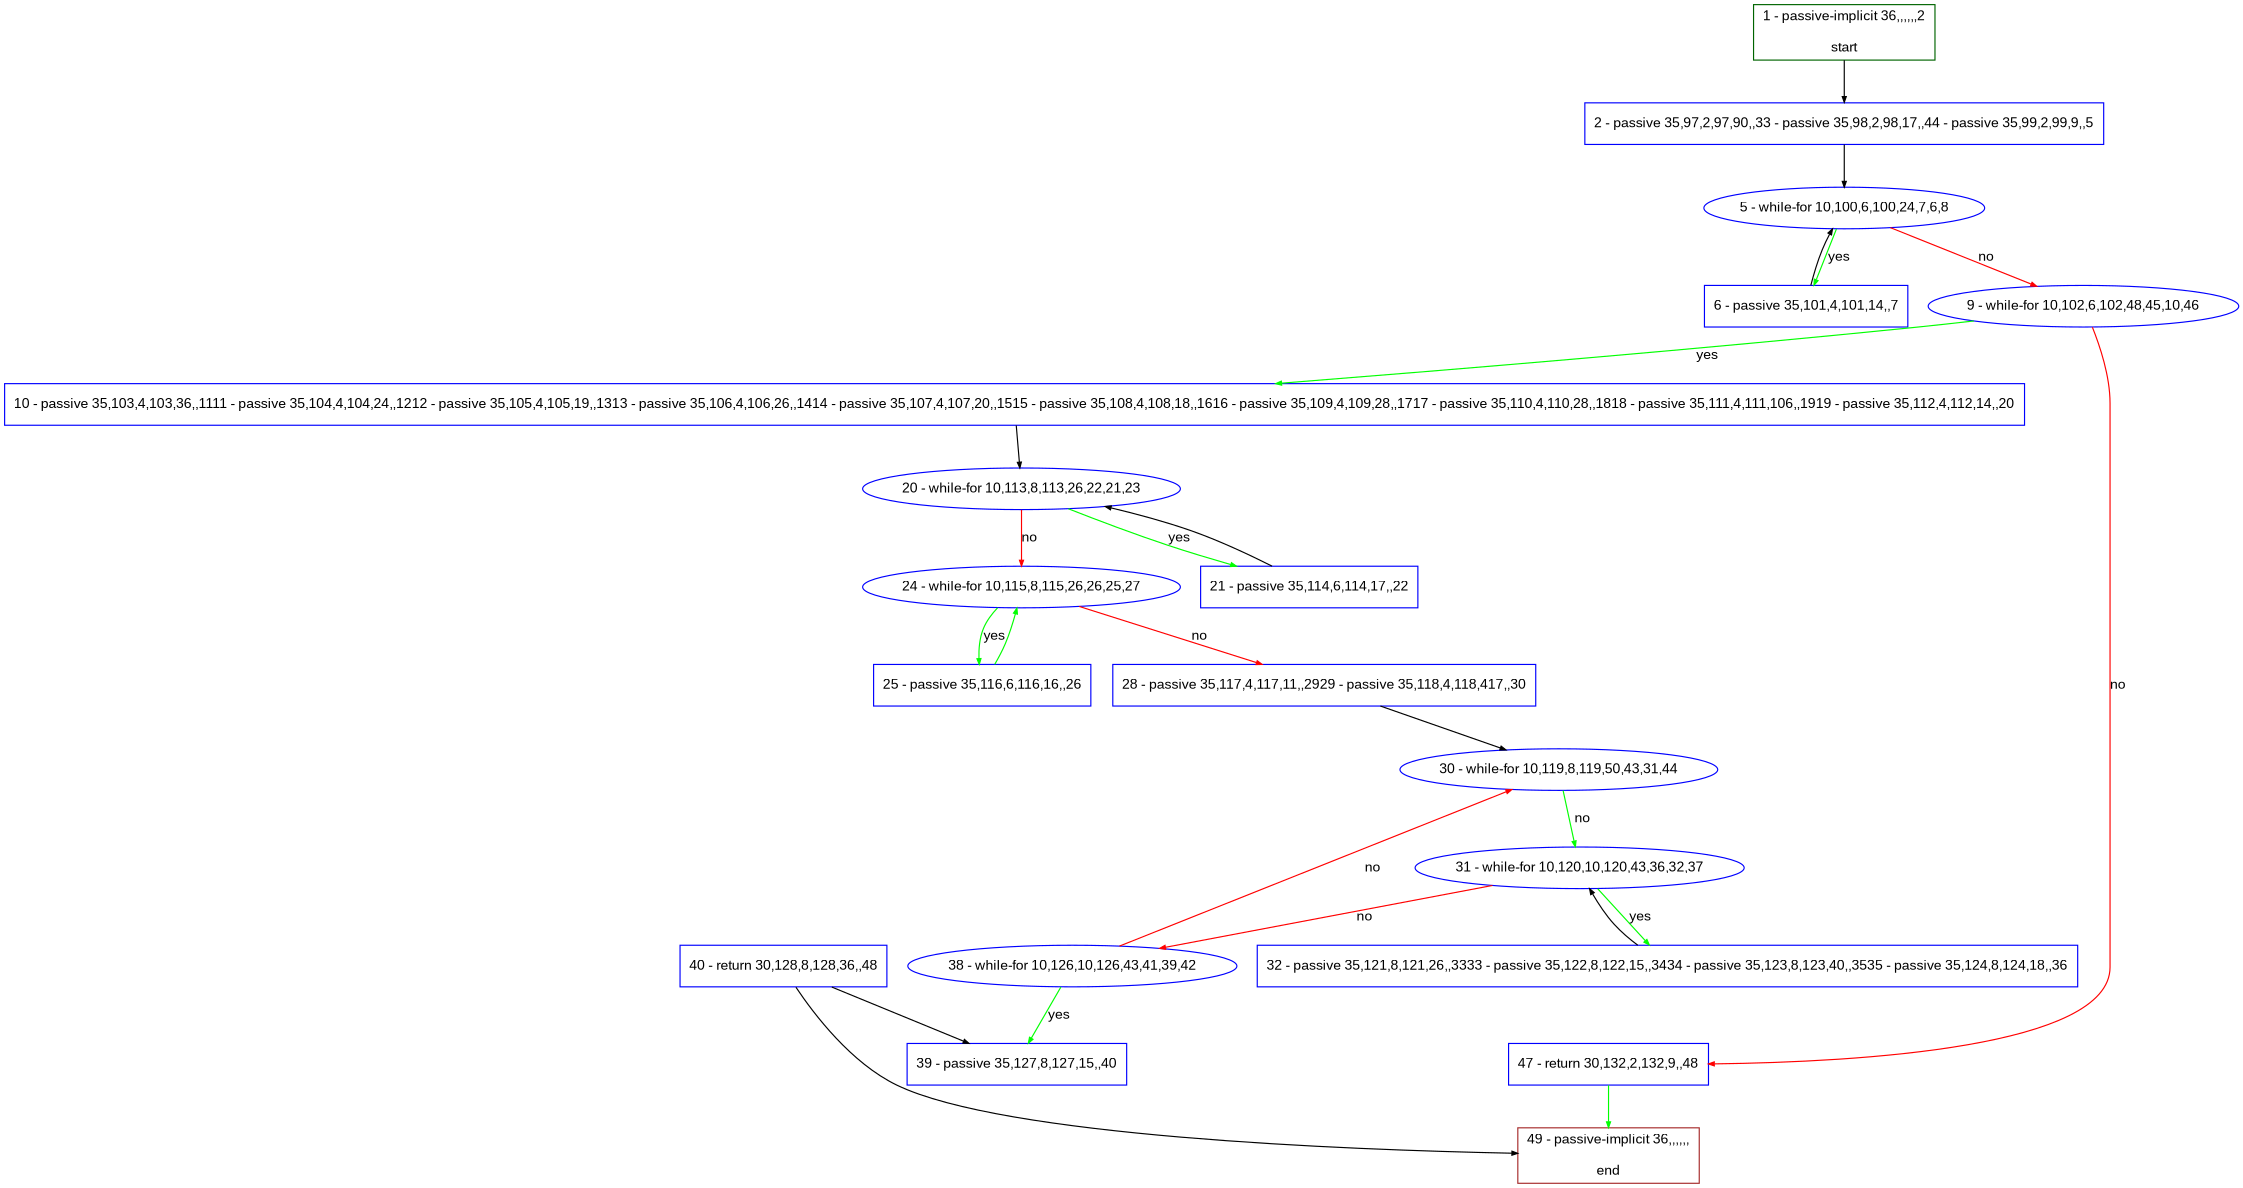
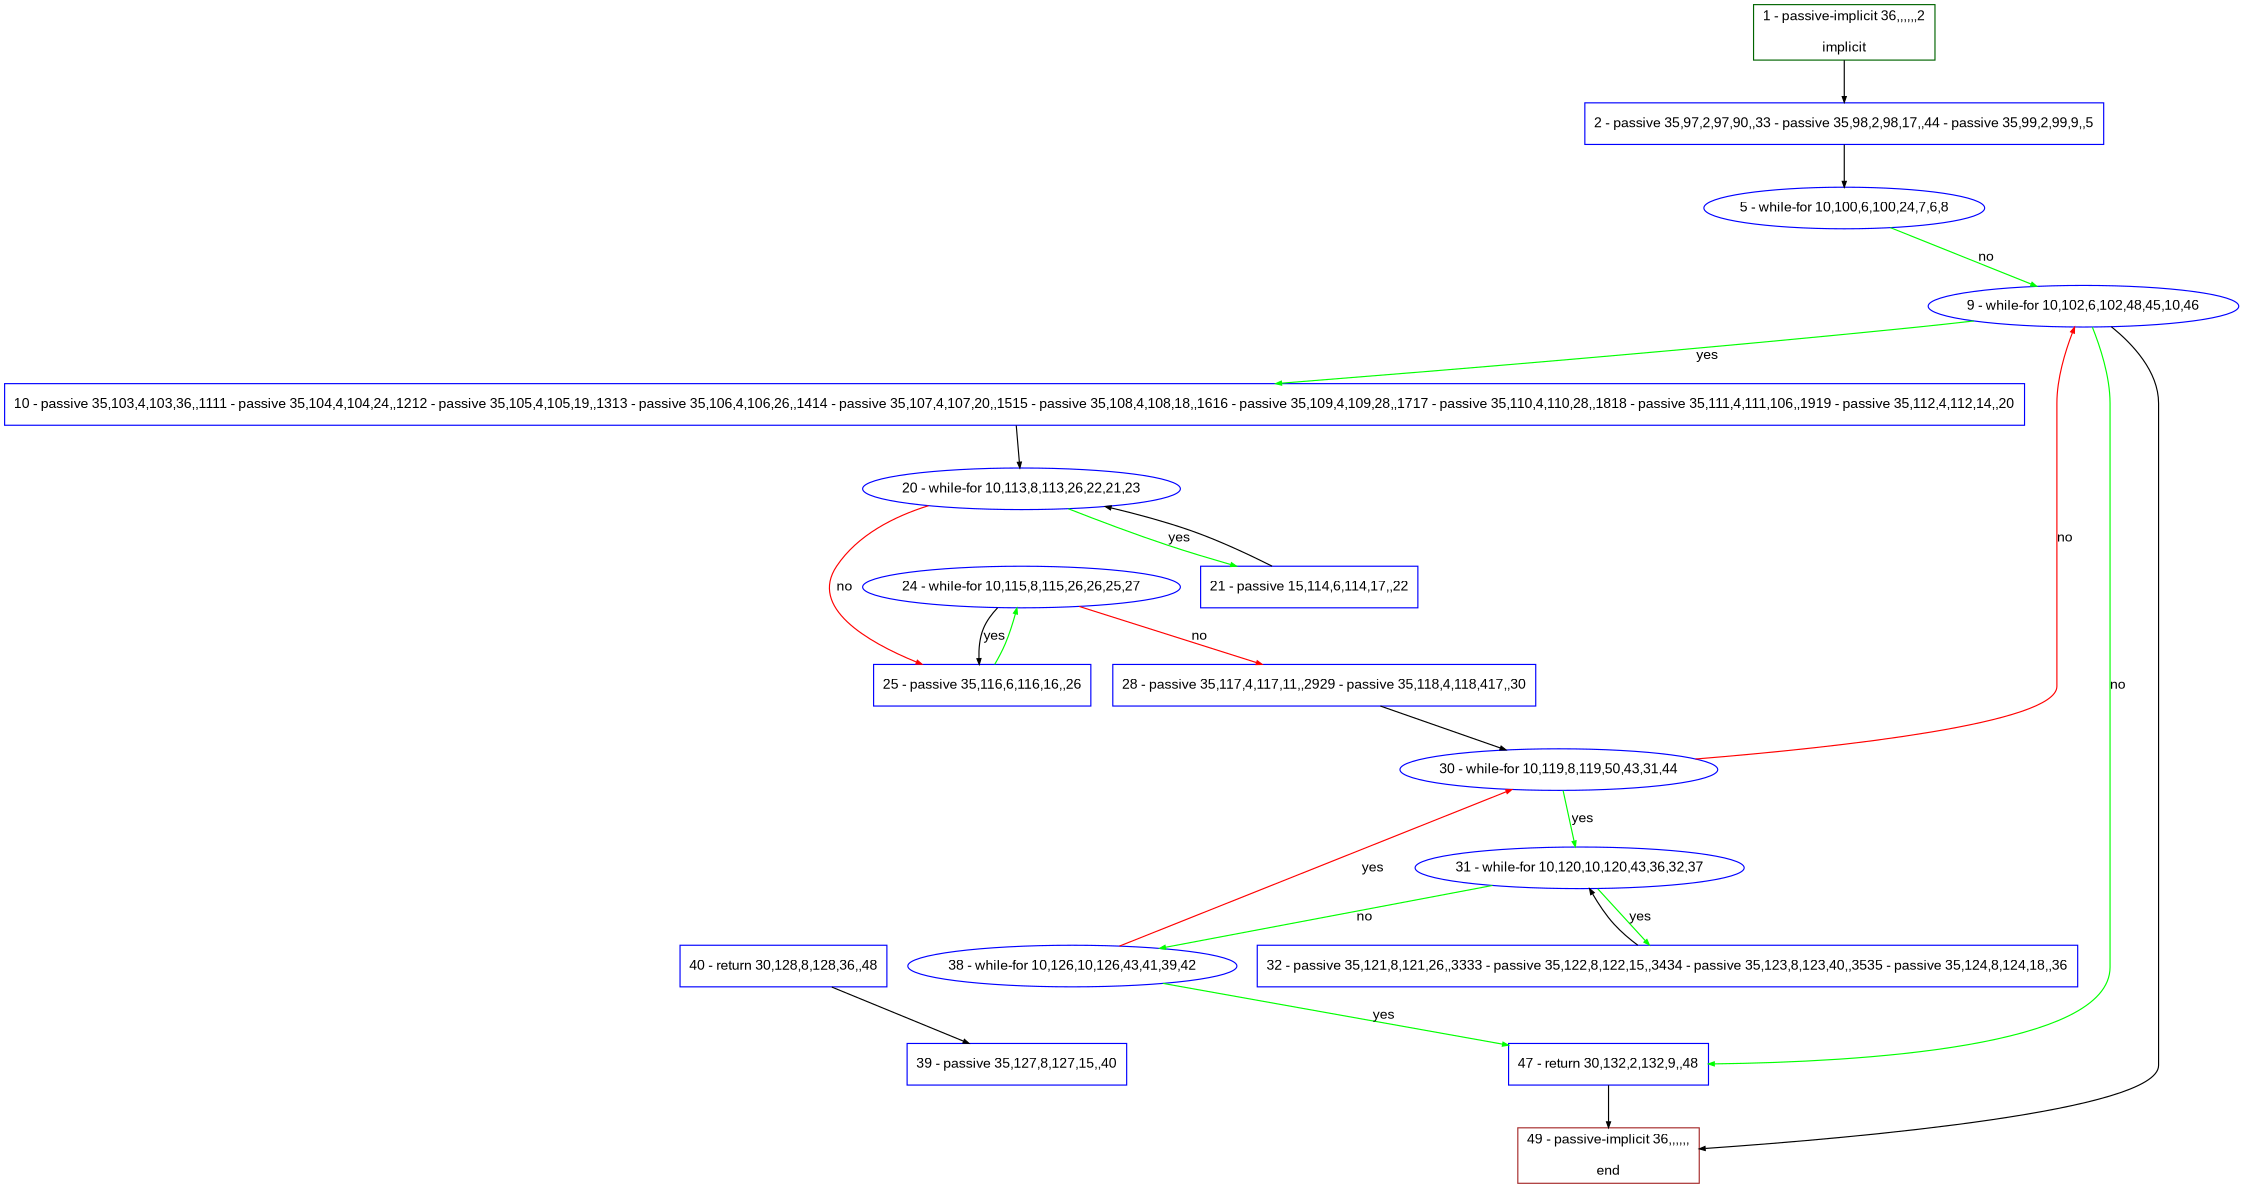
node "1 - passive-implicit 36,,,,,,2 start": label "1 - passive-implicit 36,,,,,,2 start" -> "1 - passive-implicit 36,,,,,,2 implicit"
edge "5 - while-for 10,100,6,100,24,7,6,8" -> "9 - while-for 10,102,6,102,48,45,10,46": color #ff0000 -> #00ff00
node "6 - passive 35,101,4,101,14,,7": removed
edge "20 - while-for 10,113,8,113,26,22,21,23" -> "24 - while-for 10,115,8,115,26,26,25,27": now "20 - while-for 10,113,8,113,26,22,21,23" -> "25 - passive 35,116,6,116,16,,26"
node "21 - passive 35,114,6,114,17,,22": label "21 - passive 35,114,6,114,17,,22" -> "21 - passive 15,114,6,114,17,,22"
edge "24 - while-for 10,115,8,115,26,26,25,27" -> "25 - passive 35,116,6,116,16,,26": color #00ff00 -> #000000
edge "30 - while-for 10,119,8,119,50,43,31,44" -> "9 - while-for 10,102,6,102,48,45,10,46": added, label "no"
edge "30 - while-for 10,119,8,119,50,43,31,44" -> "31 - while-for 10,120,10,120,43,36,32,37": label "no" -> "yes"
edge "9 - while-for 10,102,6,102,48,45,10,46" -> "47 - return 30,132,2,132,9,,48": color #ff0000 -> #00ff00
edge "38 - while-for 10,126,10,126,43,41,39,42" -> "30 - while-for 10,119,8,119,50,43,31,44": label "no" -> "yes"
edge "31 - while-for 10,120,10,120,43,36,32,37" -> "38 - while-for 10,126,10,126,43,41,39,42": color #ff0000 -> #00ff00
edge "38 - while-for 10,126,10,126,43,41,39,42" -> "39 - passive 35,127,8,127,15,,40": now "38 - while-for 10,126,10,126,43,41,39,42" -> "47 - return 30,132,2,132,9,,48"
edge "47 - return 30,132,2,132,9,,48" -> "49 - passive-implicit 36,,,,,, end": color #00ff00 -> #000000
edge "40 - return 30,128,8,128,36,,48" -> "49 - passive-implicit 36,,,,,, end": now "9 - while-for 10,102,6,102,48,45,10,46" -> "49 - passive-implicit 36,,,,,, end"
